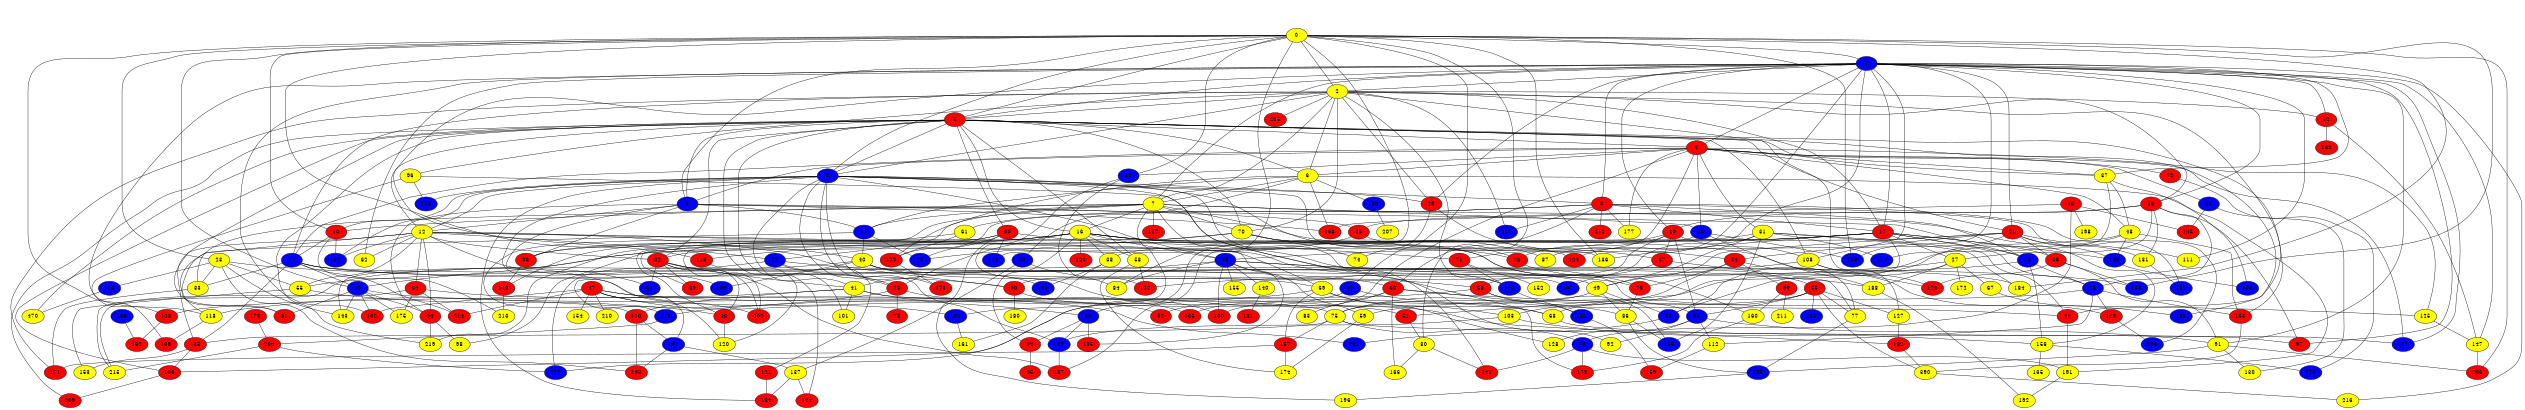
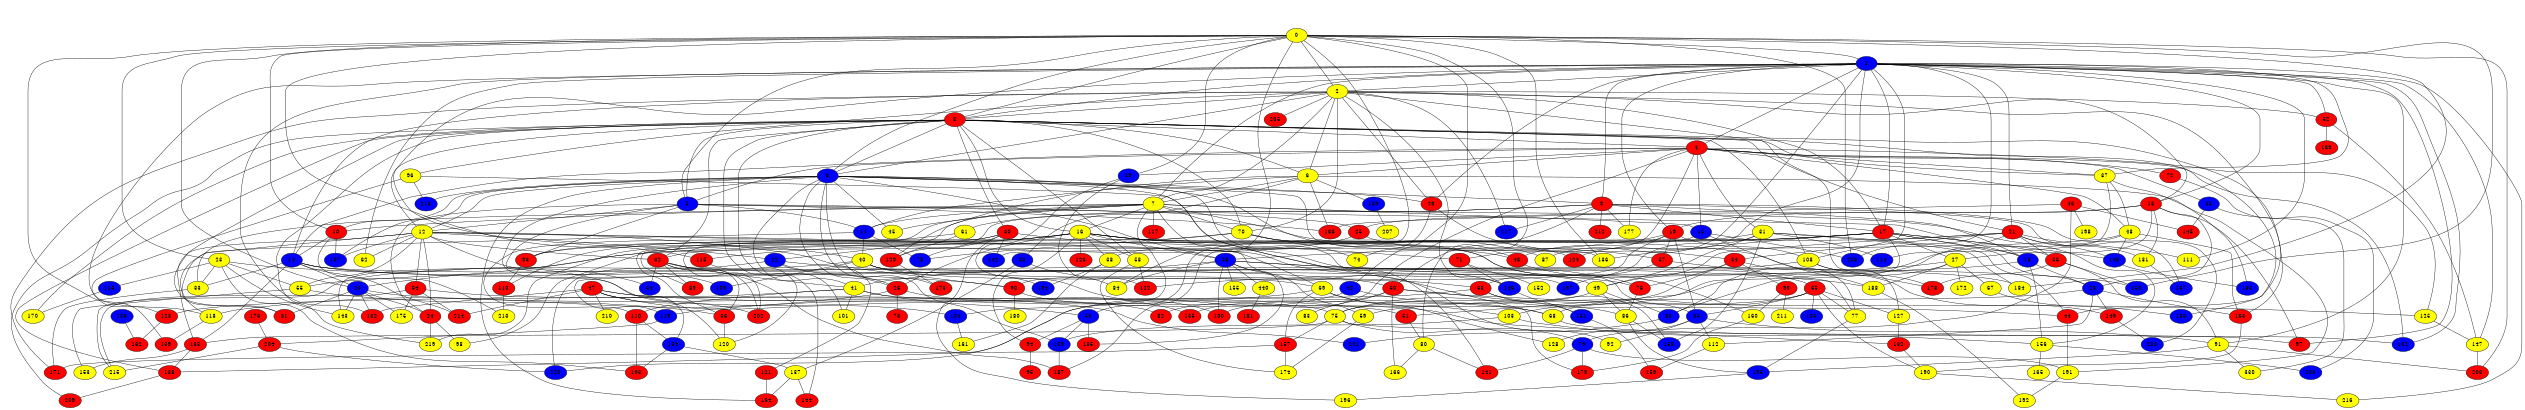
node "45": added
node "140": label "140" -> "440"
node "470": label "470" -> "170"
node "154": removed
node "390": label "390" -> "190"
node "130": label "130" -> "330"
